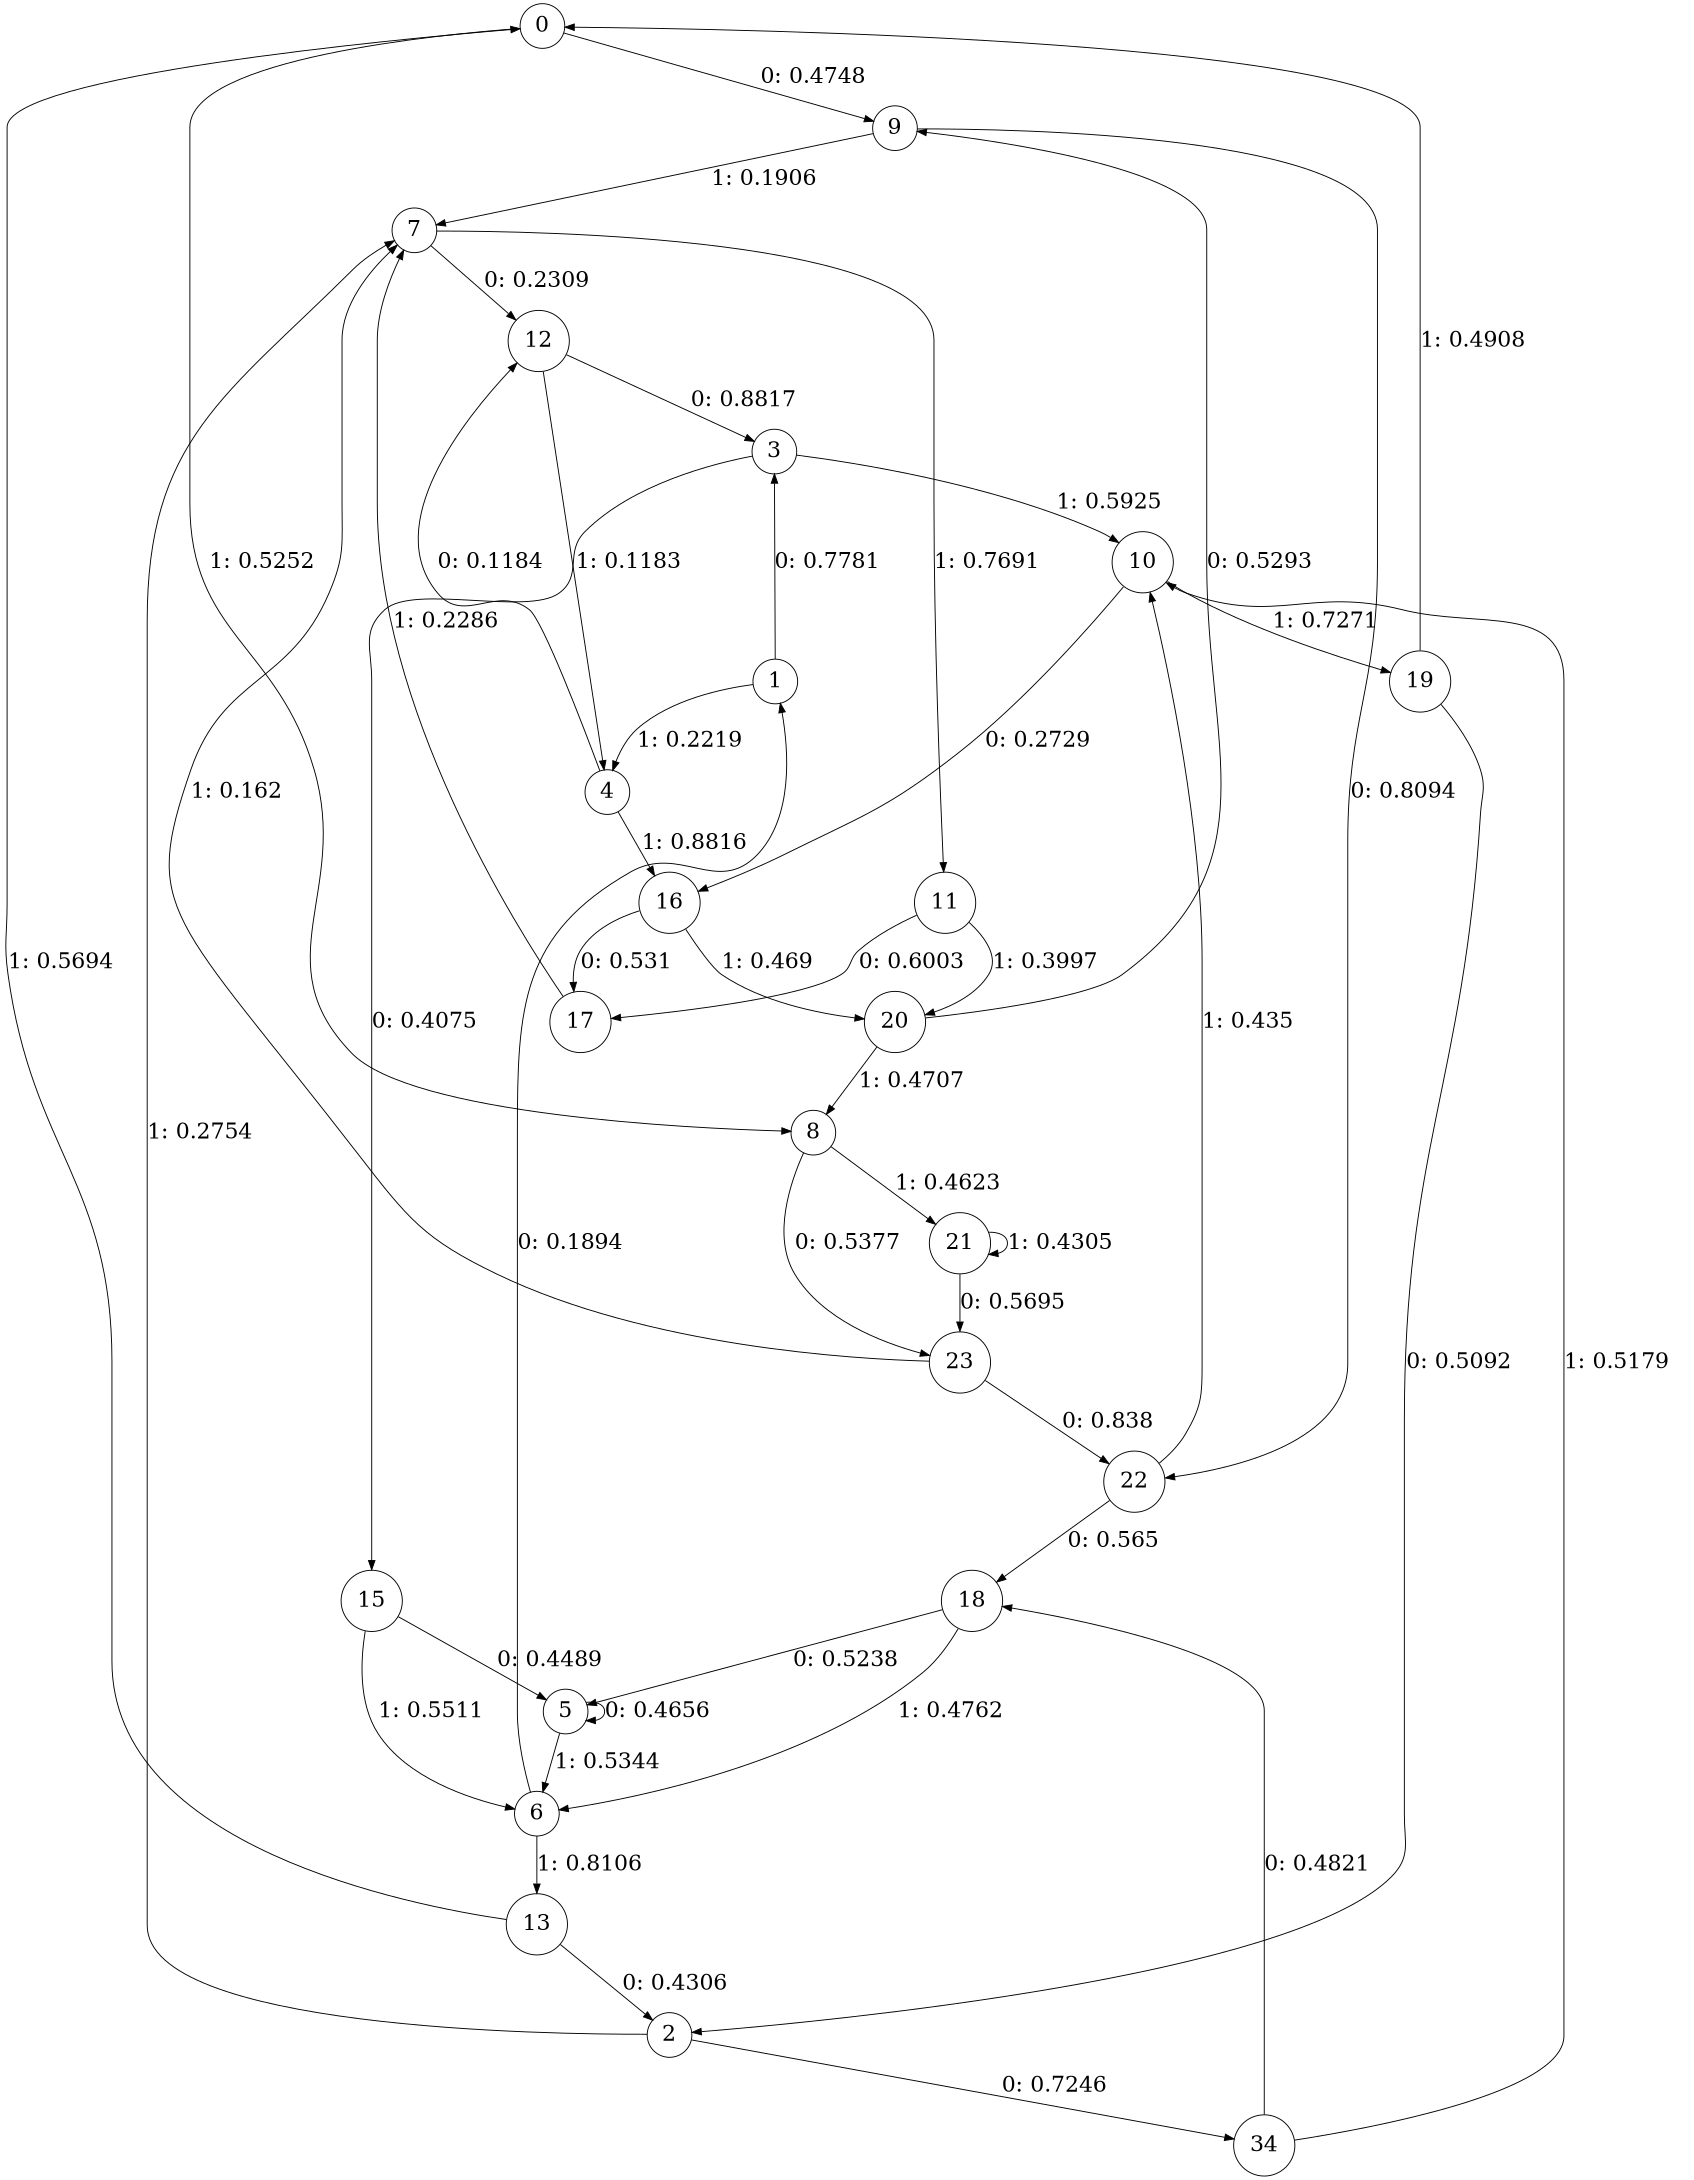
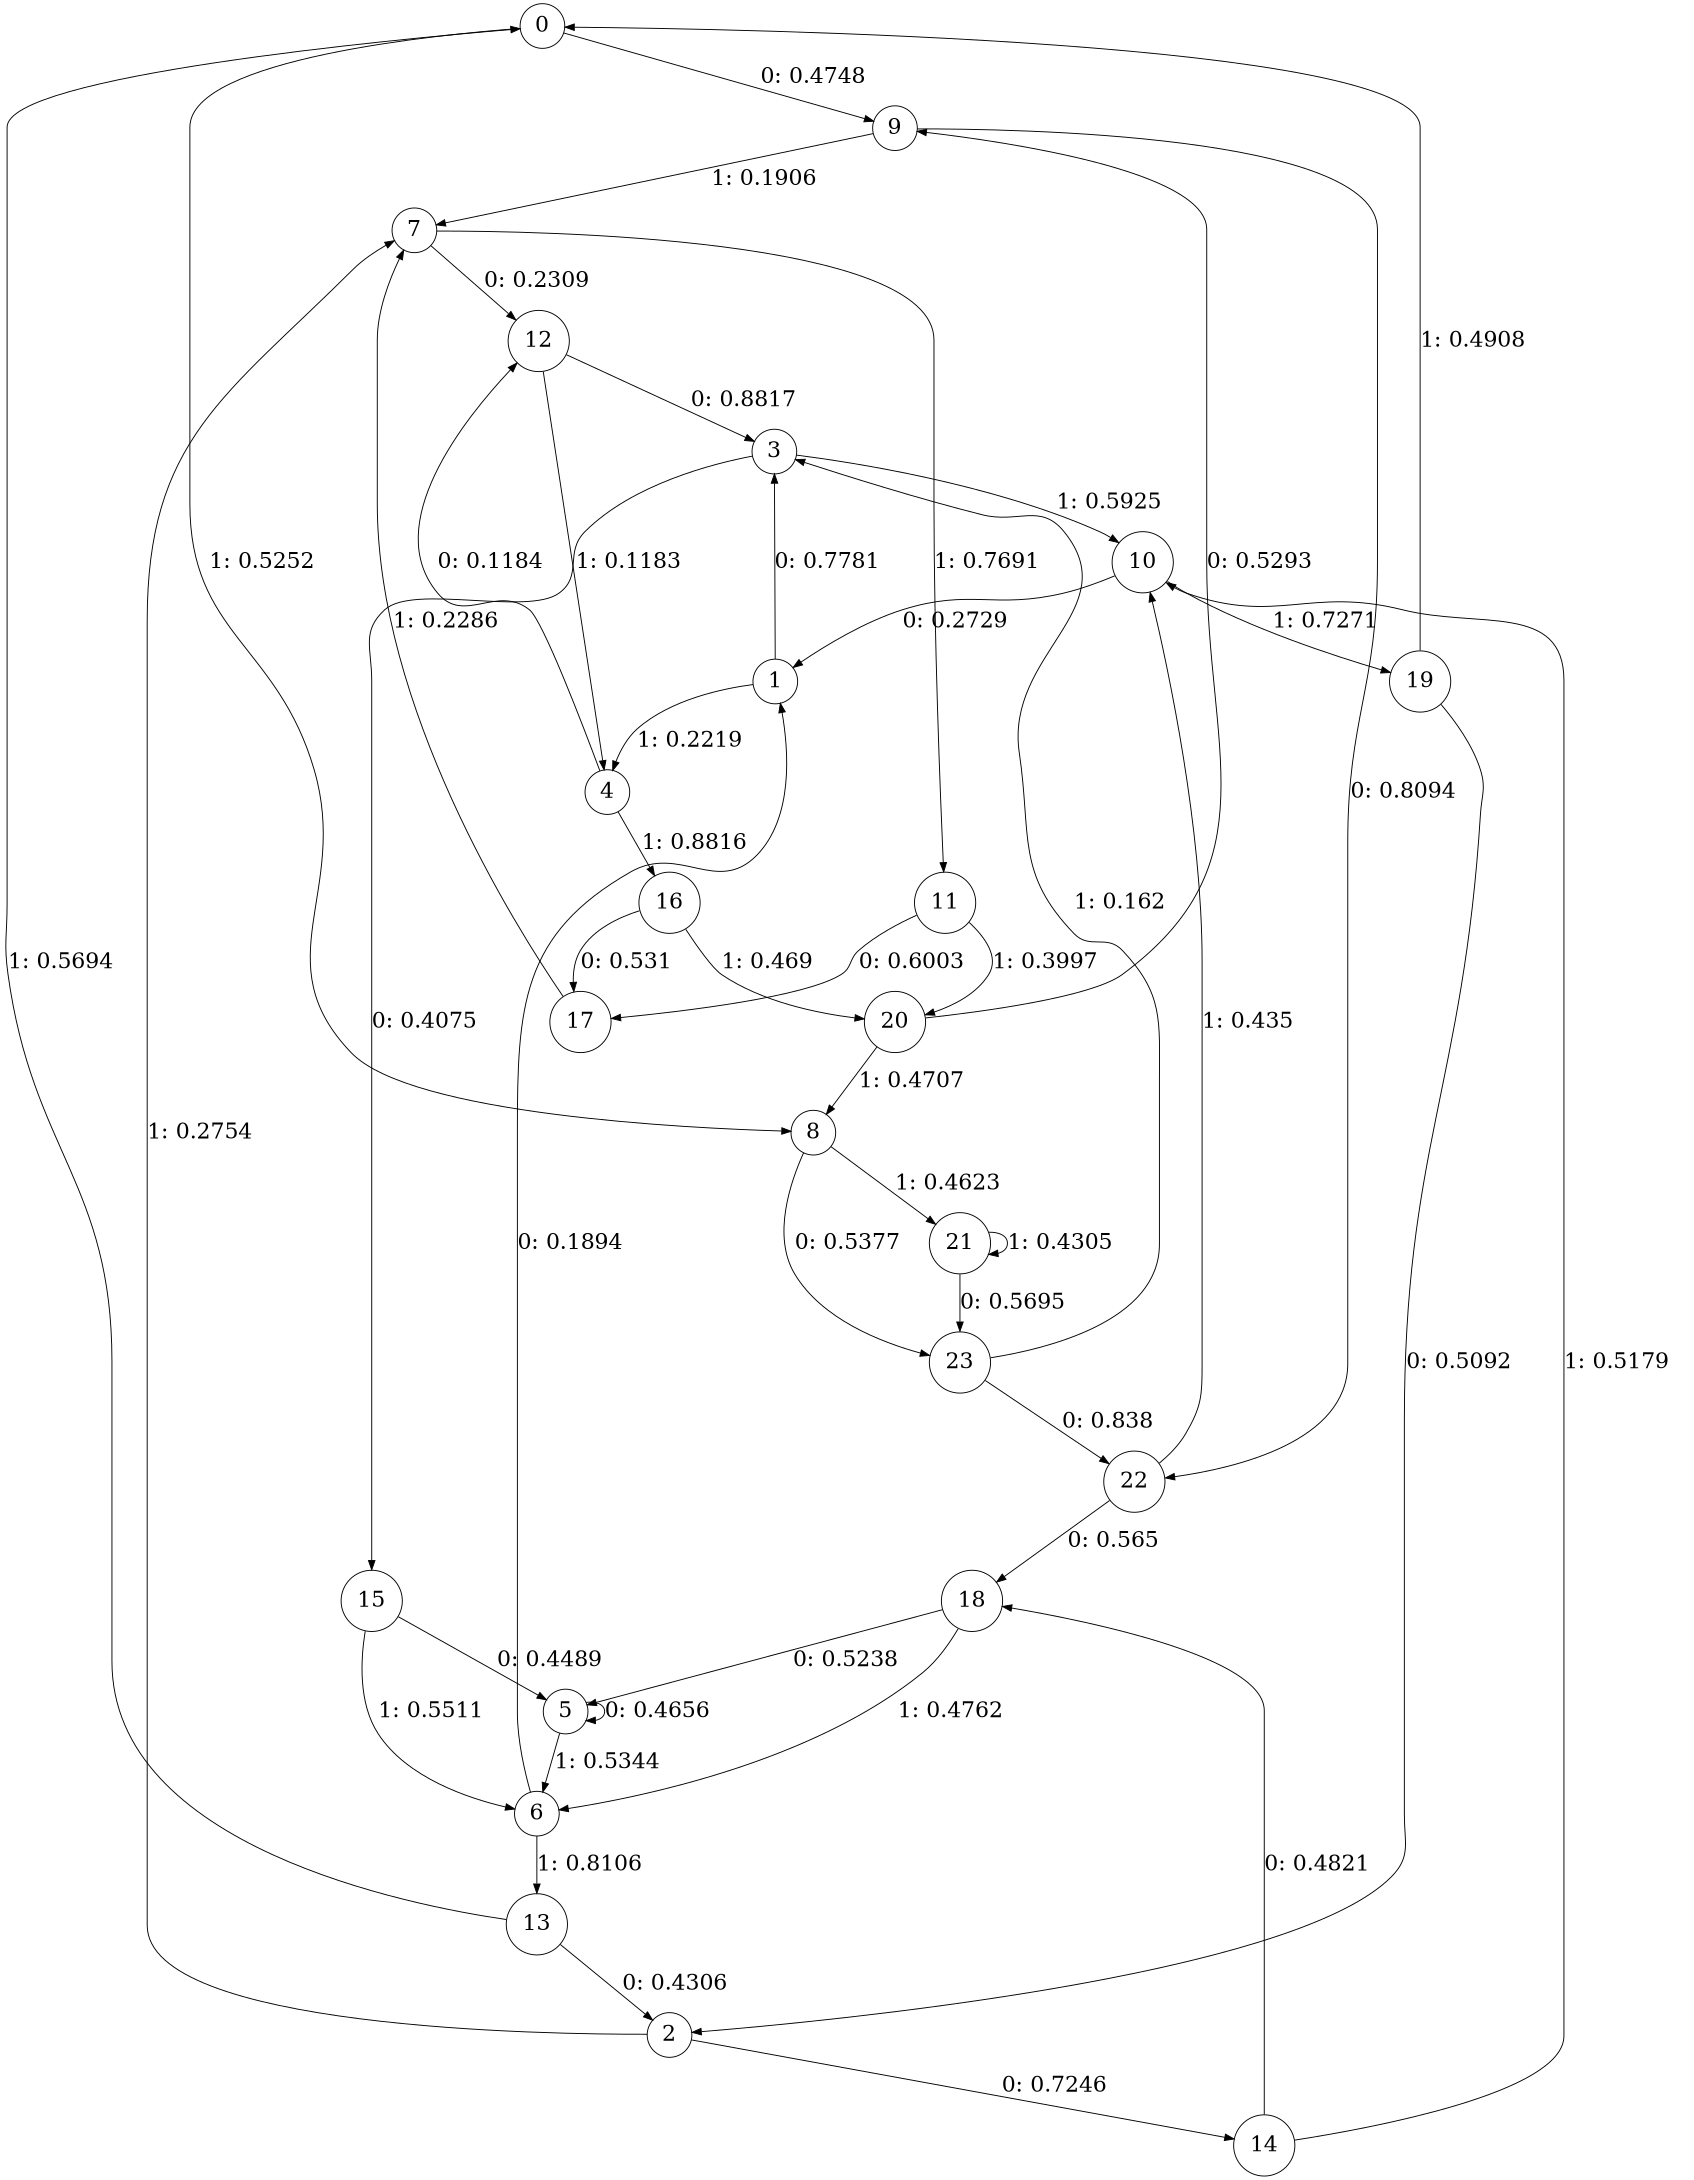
edge "10" -> "16": now "10" -> "1"
edge "23" -> "7": now "23" -> "3"
node "34": label "34" -> "14"
